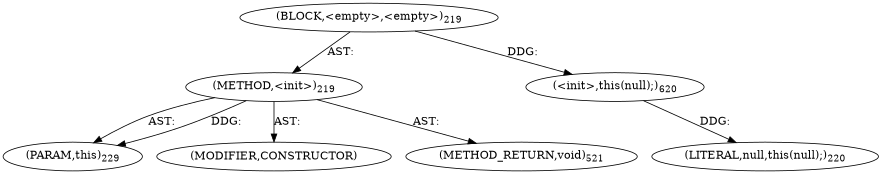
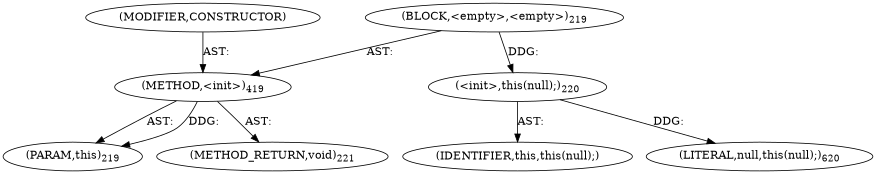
node "(METHOD,<init>)": text "219" -> "419"
node "(<init>,this(null);)": text "620" -> "220"
edge "(METHOD,<init>)" -> "(MODIFIER,CONSTRUCTOR)": reversed
node "(PARAM,this)": text "229" -> "219"
node "(METHOD_RETURN,void)": text "521" -> "221"
node "(LITERAL,null,this(null);)": text "220" -> "620"
node "(IDENTIFIER,this,this(null);)": added
